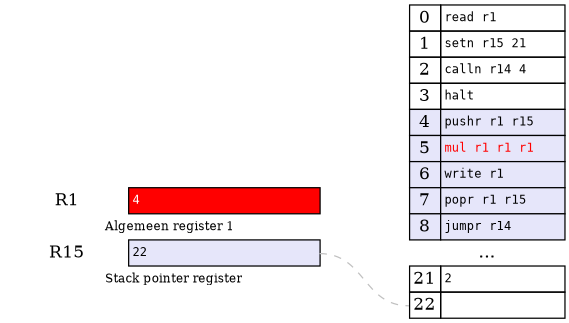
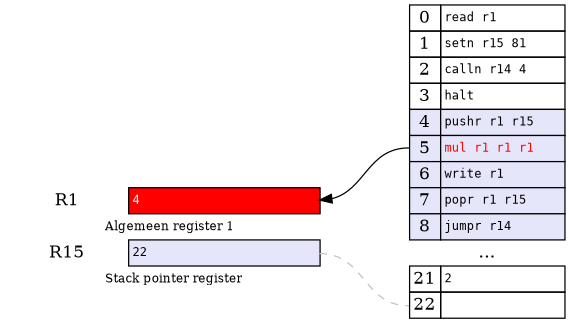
node "0": text "setn r15 21" -> "setn r15 81"
edge "0" -> "R1": added
